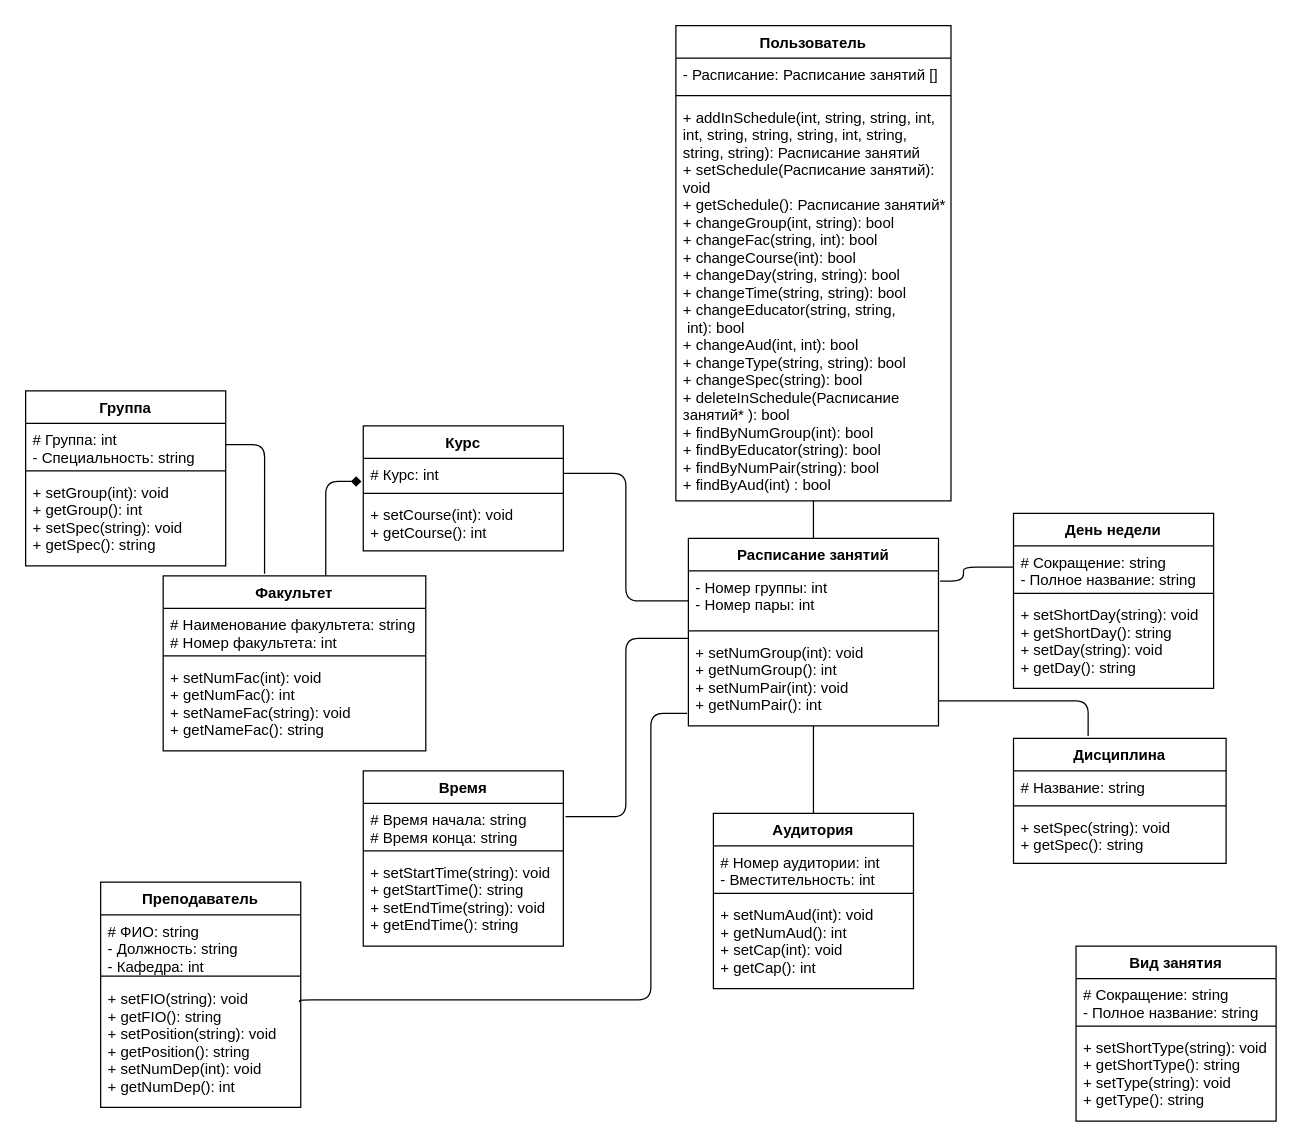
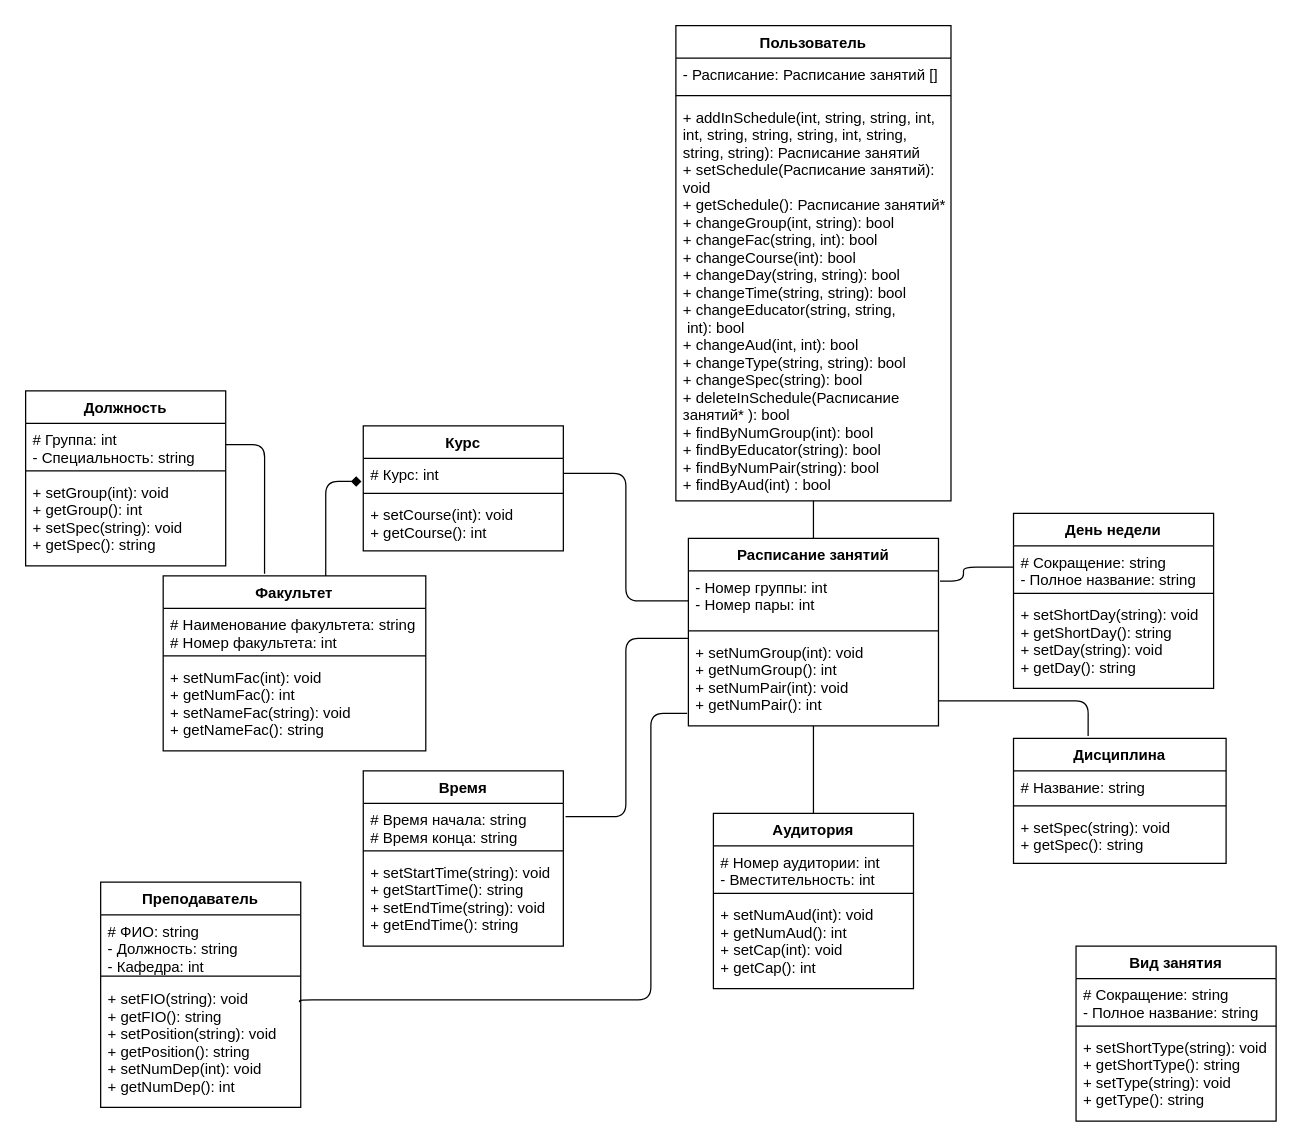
node "Группа": label "Группа" -> "Должность"
